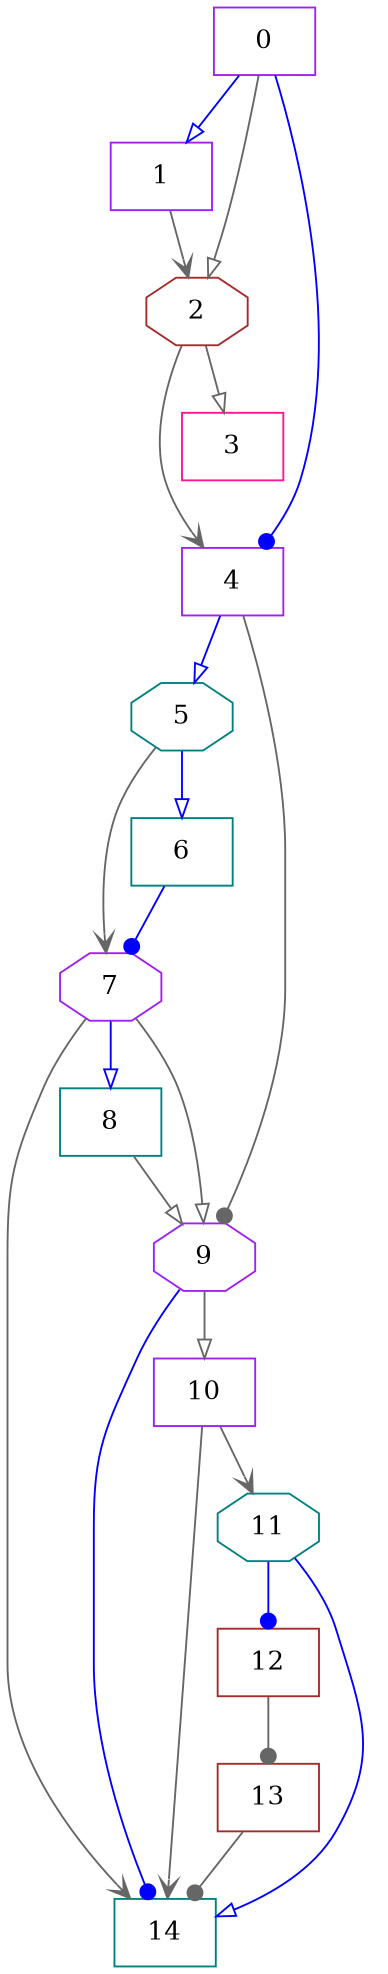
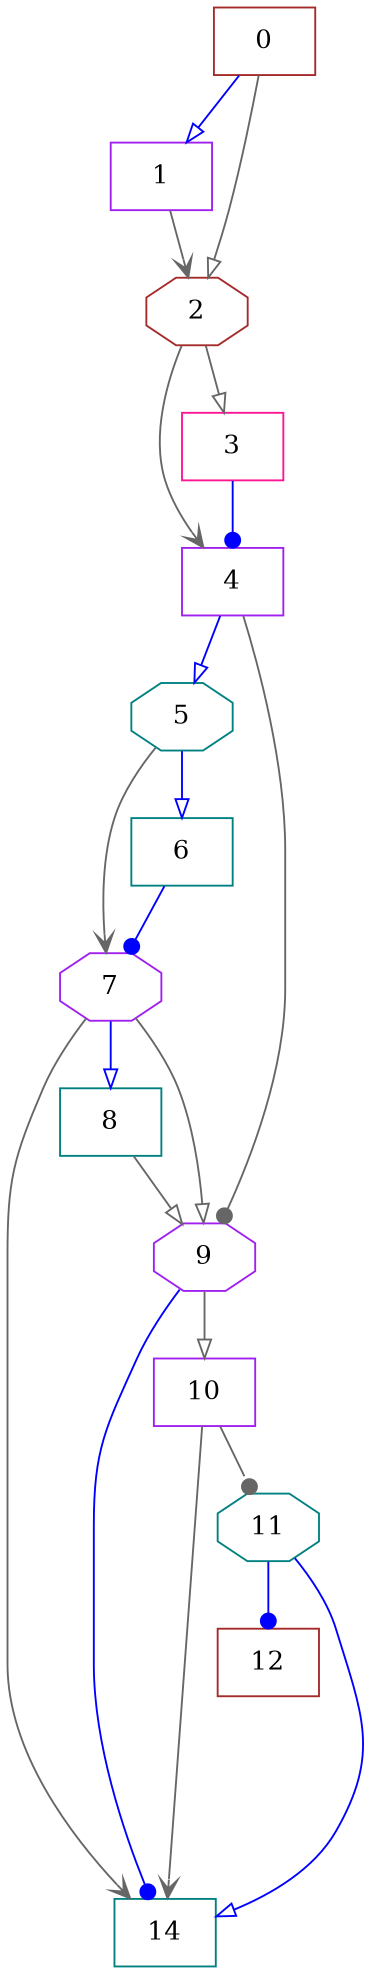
node "0": color purple -> brown
edge "0" -> "4": now "3" -> "4"
edge "10" -> "11": arrowhead vee -> dot
node "13": removed
